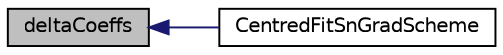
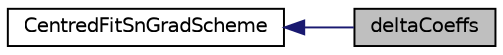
edge "CentredFitSnGradScheme" -> "deltaCoeffs": reversed
